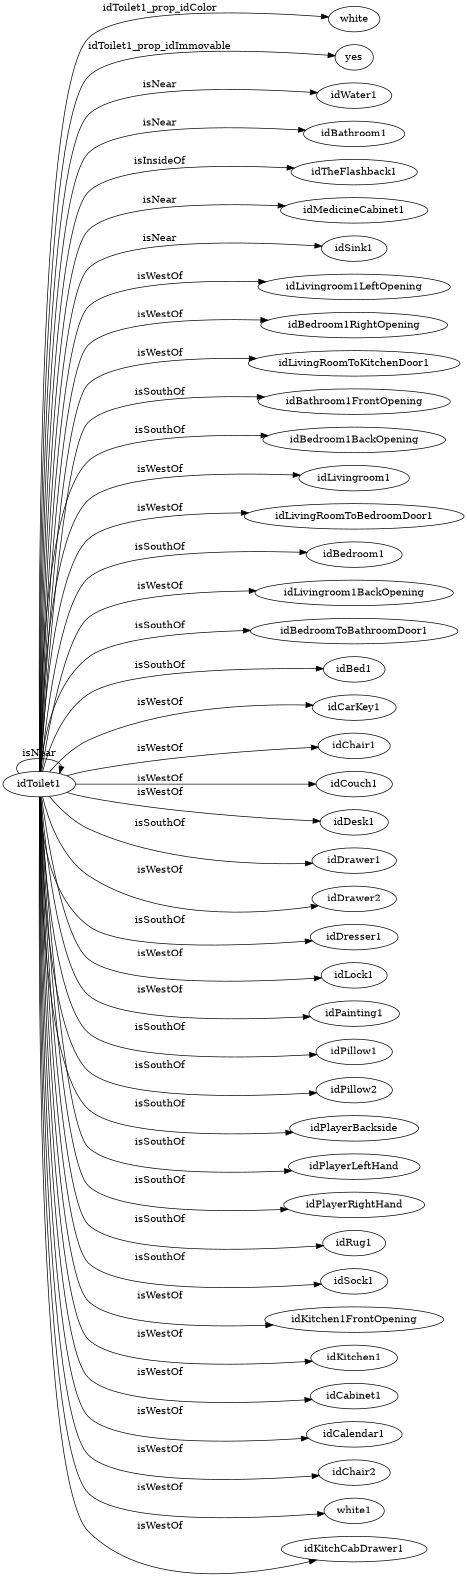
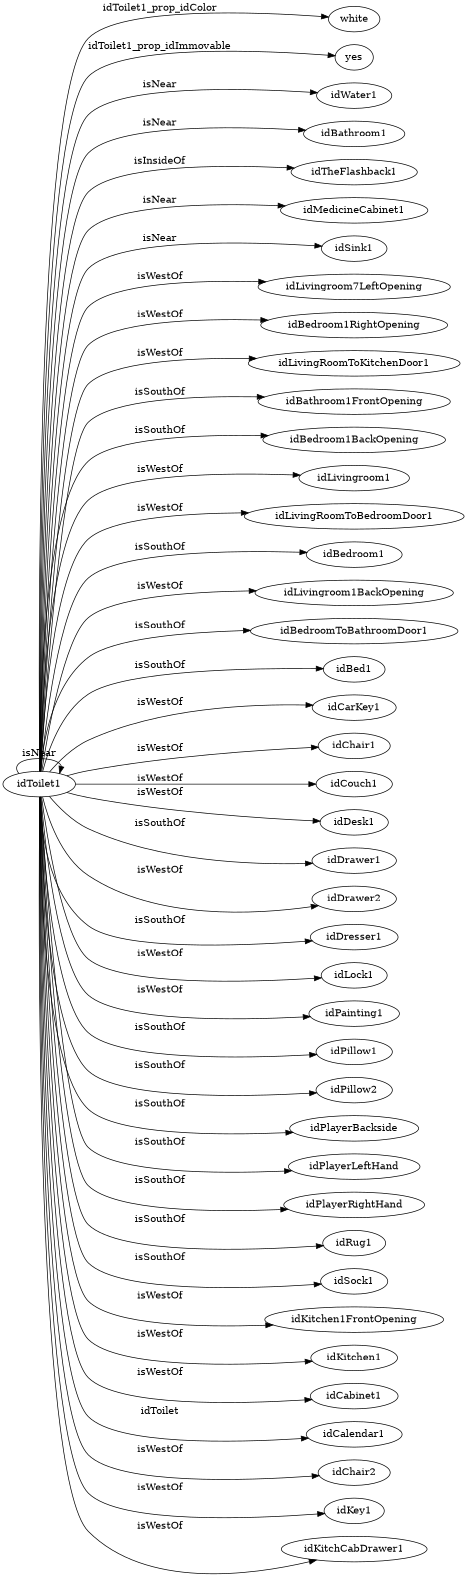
node "idLivingroom1LeftOpening": label "idLivingroom1LeftOpening" -> "idLivingroom7LeftOpening"
edge "idToilet1" -> "idCalendar1": label "isWestOf" -> "idToilet"
node "white1": label "white1" -> "idKey1"
